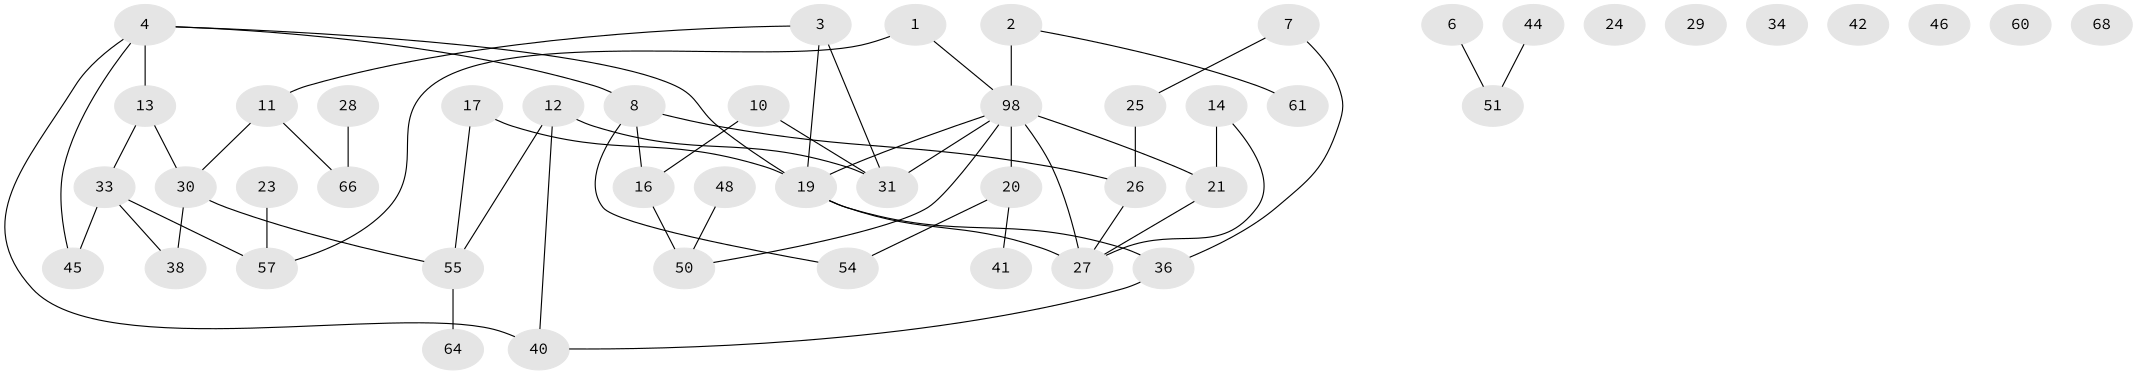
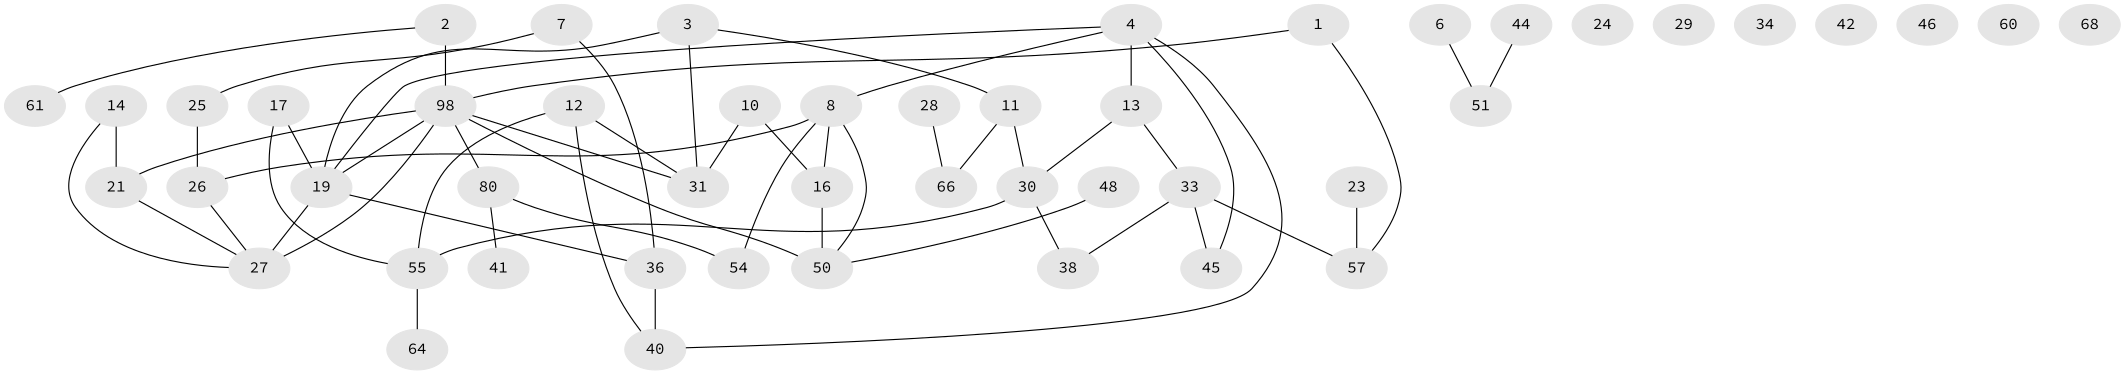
node "20": label "20" -> "80"
edge "8" -- "50": added
